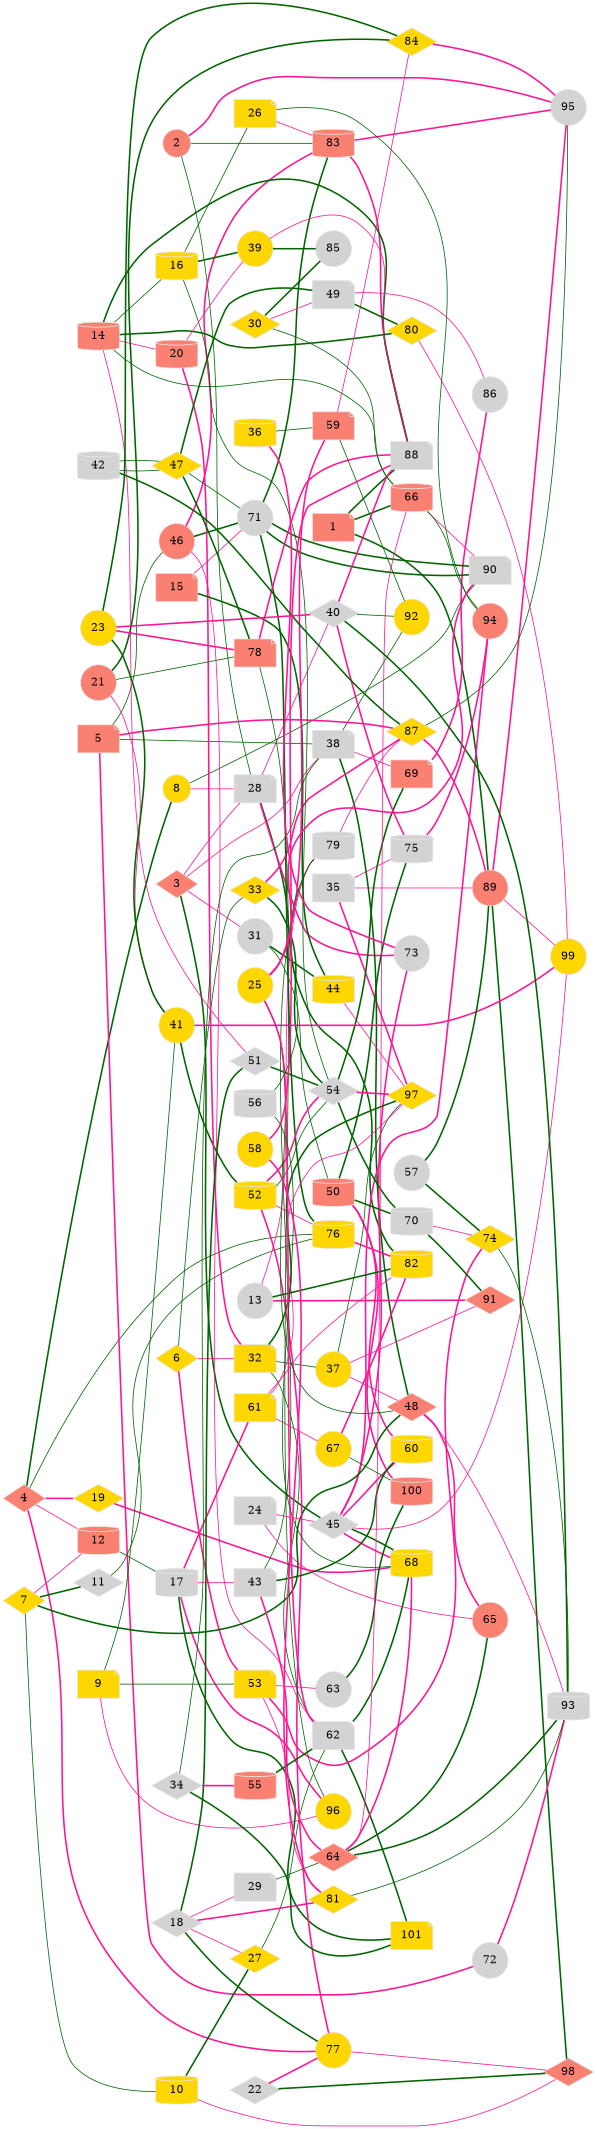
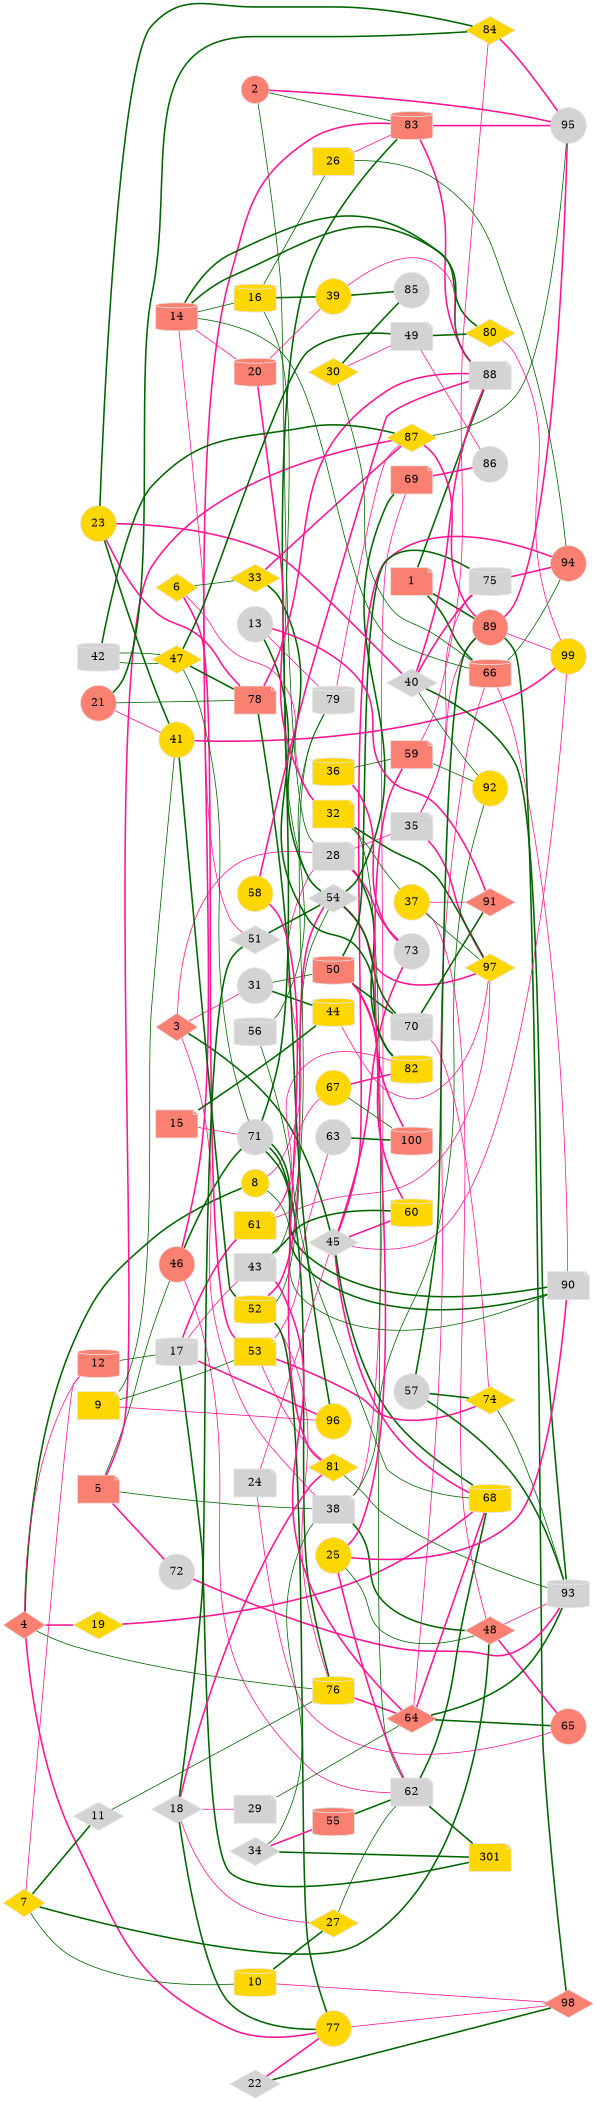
edge "40" -- "28": now "35" -- "28"
edge "78" -- "96": style solid -> bold
edge "76" -- "82": now "76" -- "64"
edge "57" -- "93": added
edge "52" -- "77": color deeppink -> darkgreen
node "101": label "101" -> "301"
